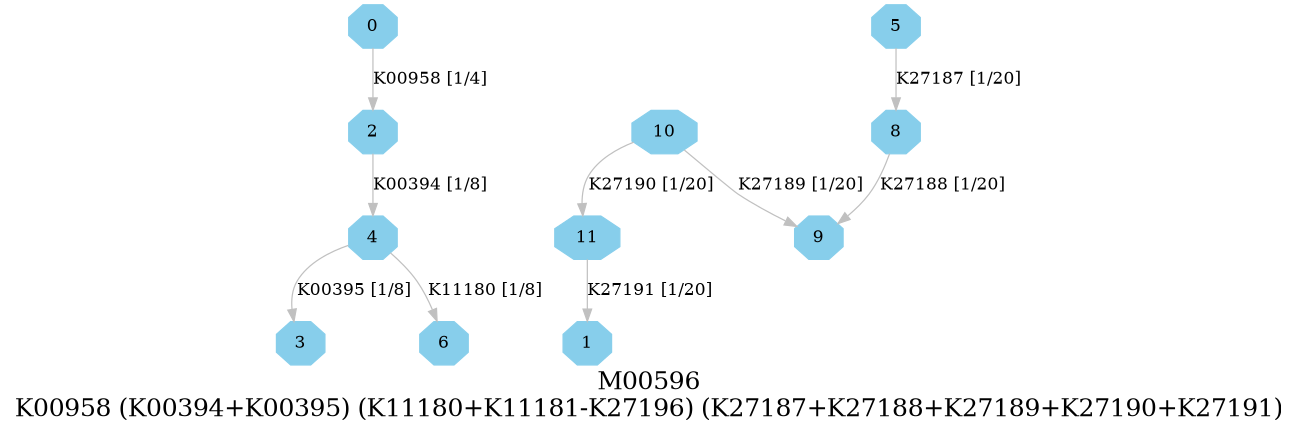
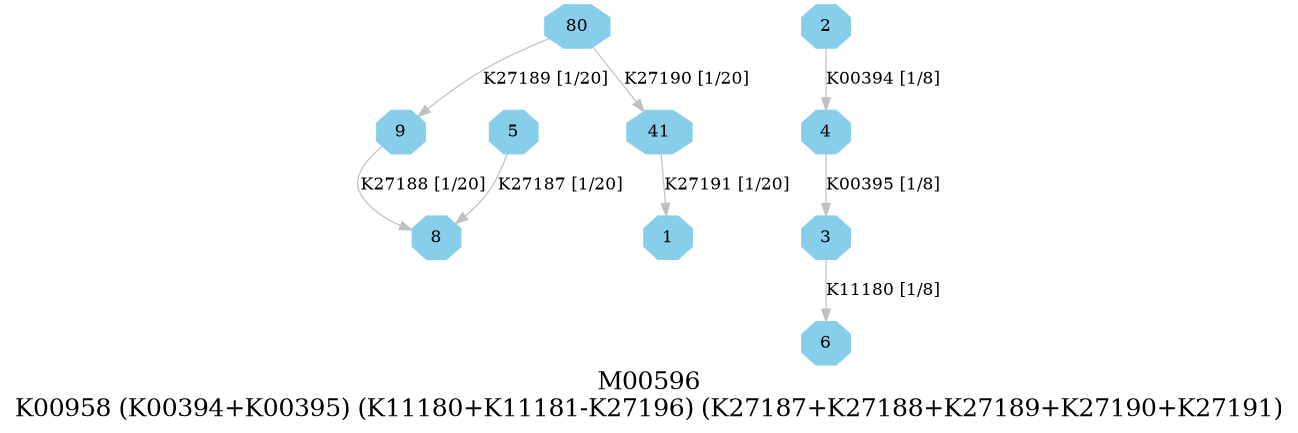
node "0": removed
node "10": label "10" -> "80"
edge "8" -> "9": reversed
node "11": label "11" -> "41"
edge "4" -> "6": now "3" -> "6"
